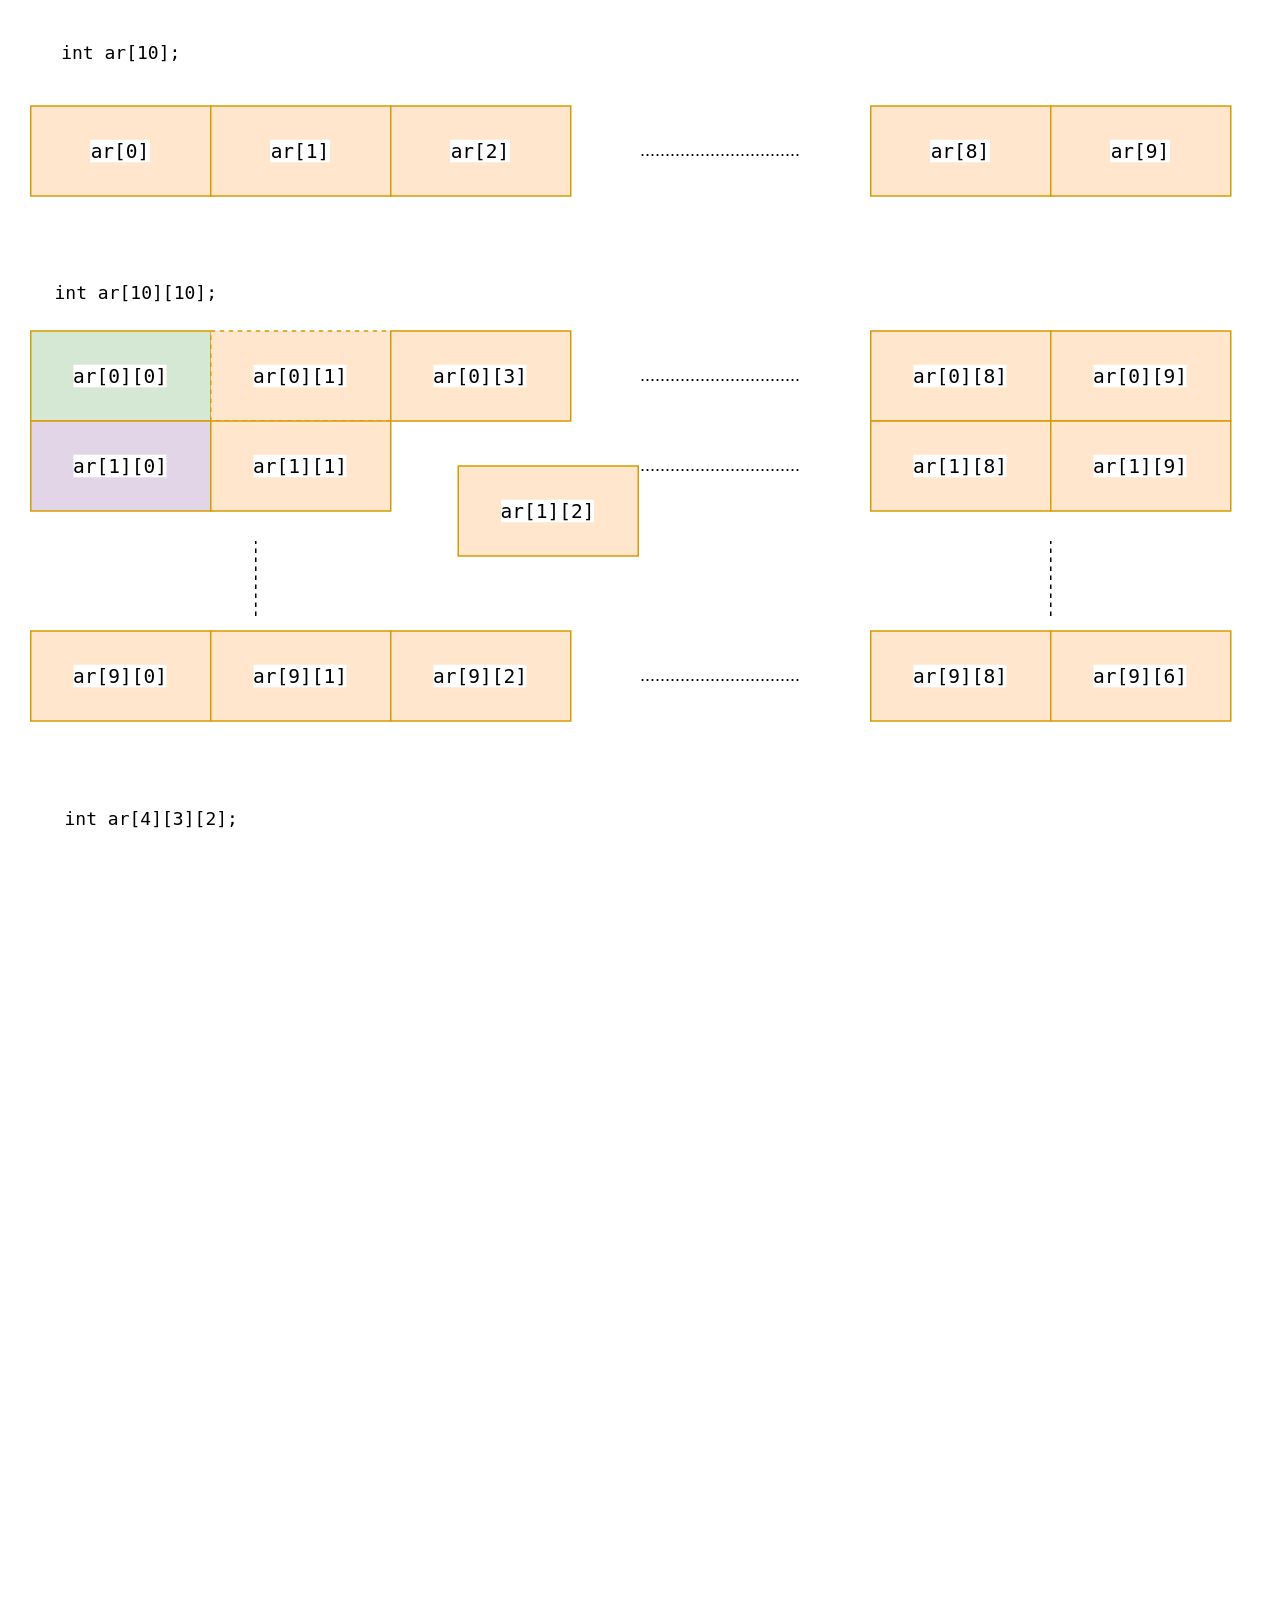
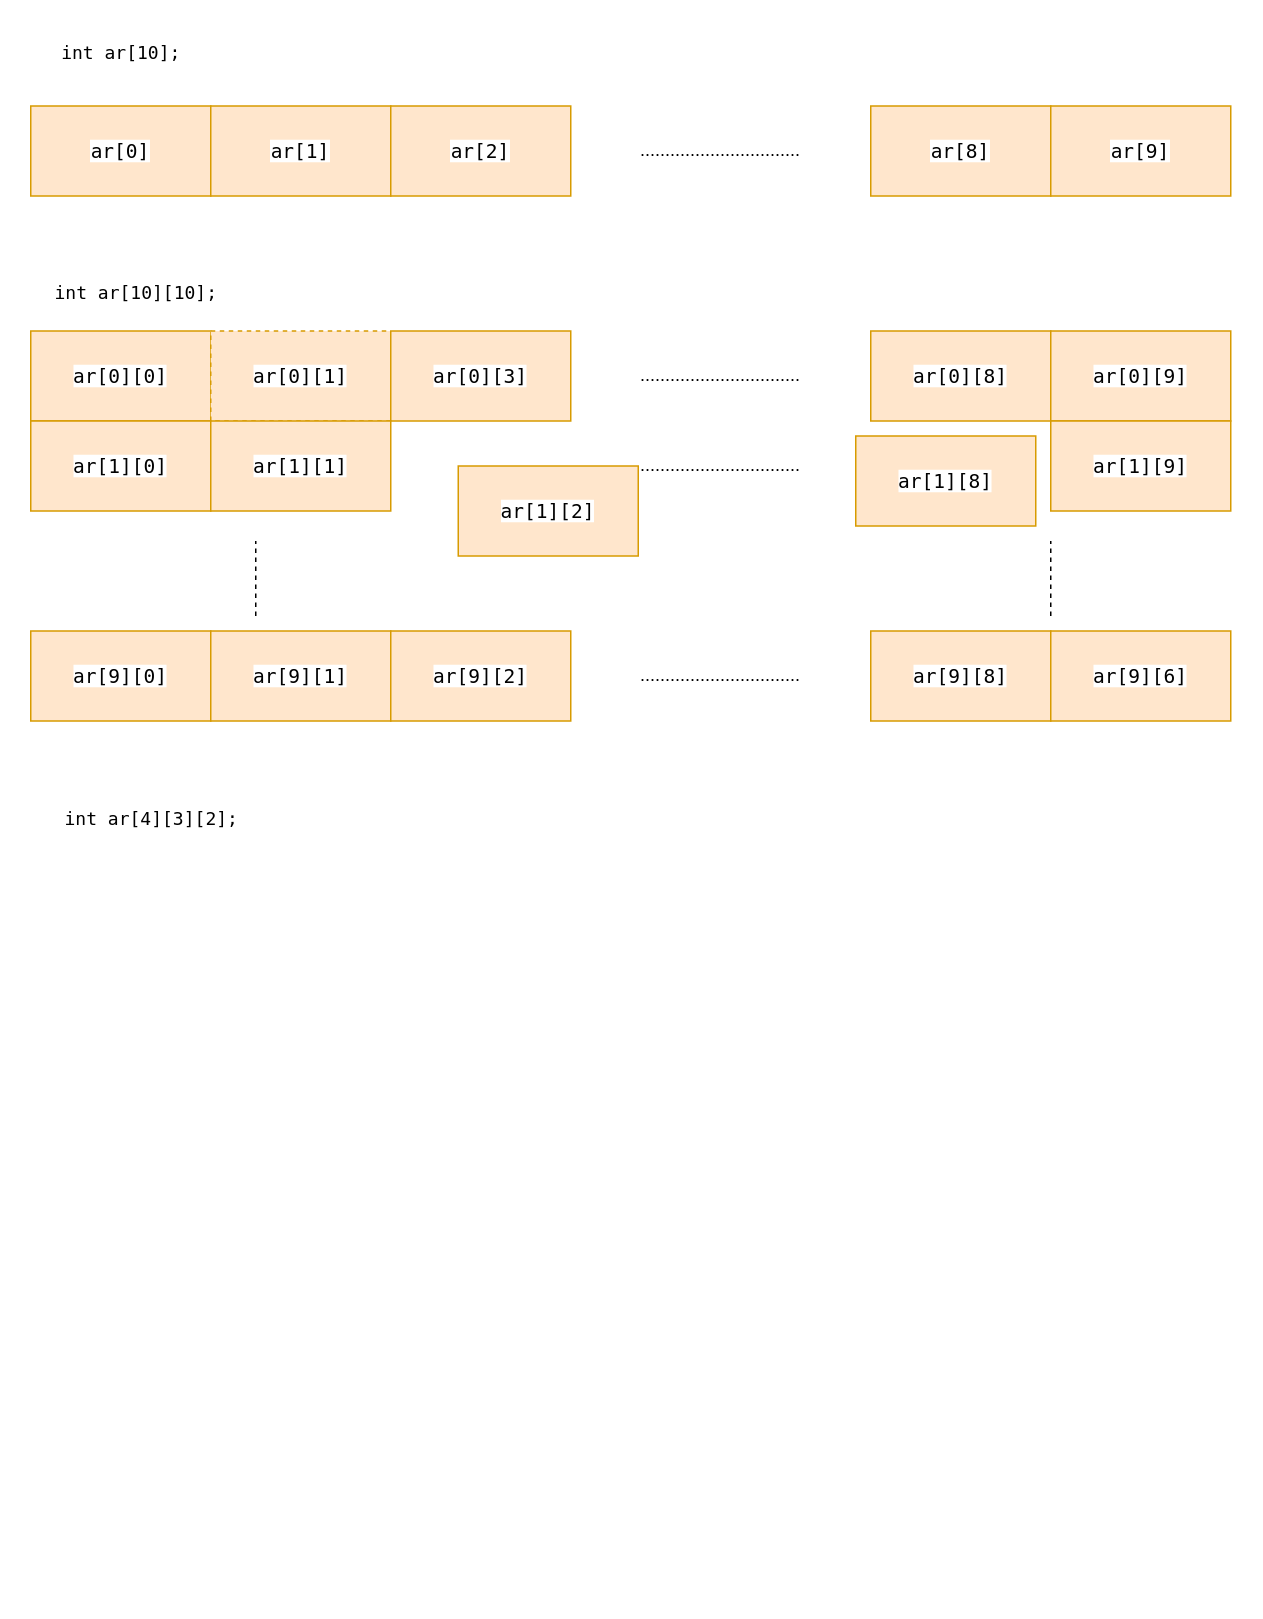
node "ar[0][0]": fillcolor #d5e8d4 -> #ffe6cc
node "ar[1][0]": fillcolor #e1d5e7 -> #ffe6cc
node "ar[1][8]": moved (961, 466) -> (946, 481)
